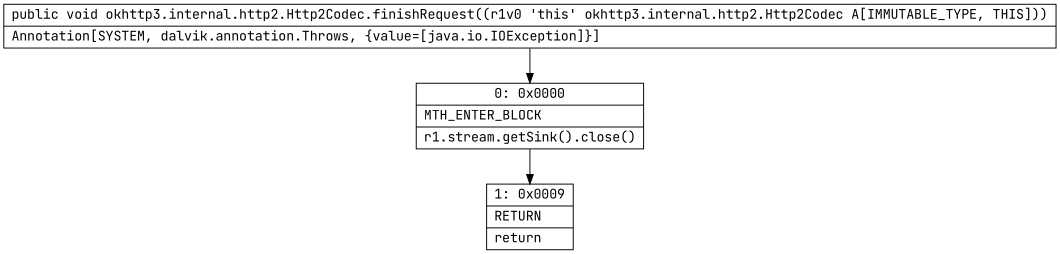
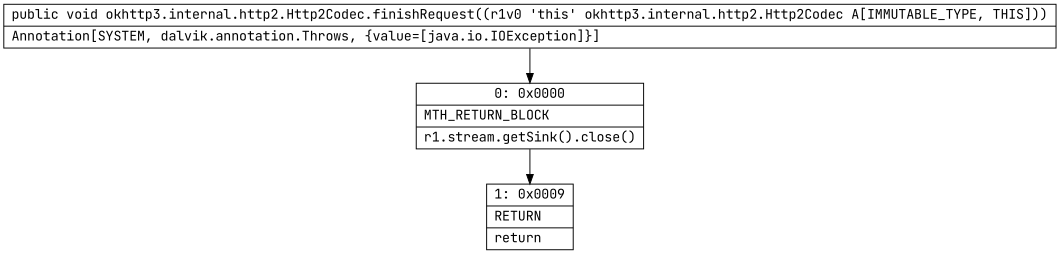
node "0: 0x0000": text "MTH_ENTER_BLOCK" -> "MTH_RETURN_BLOCK"
